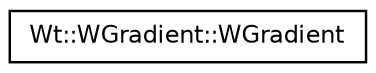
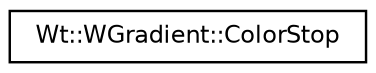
node "Wt::WGradient::WGradient": label "Wt::WGradient::WGradient" -> "Wt::WGradient::ColorStop"
